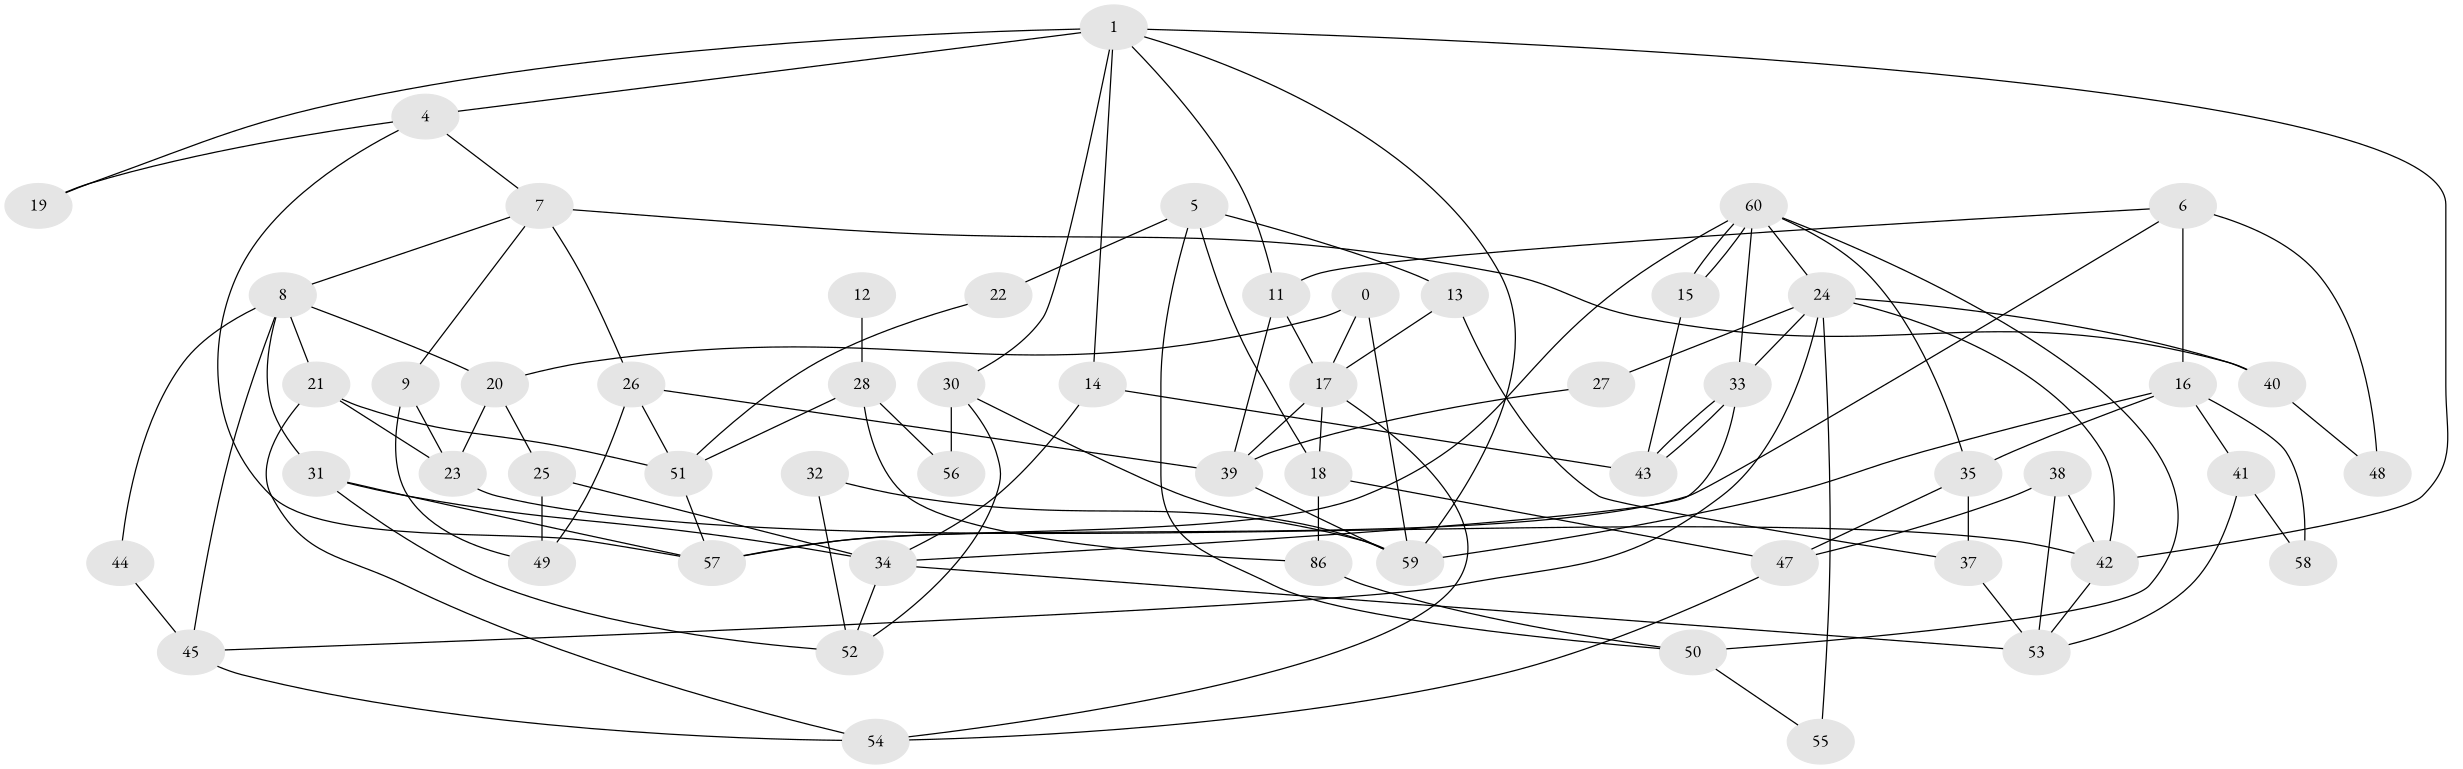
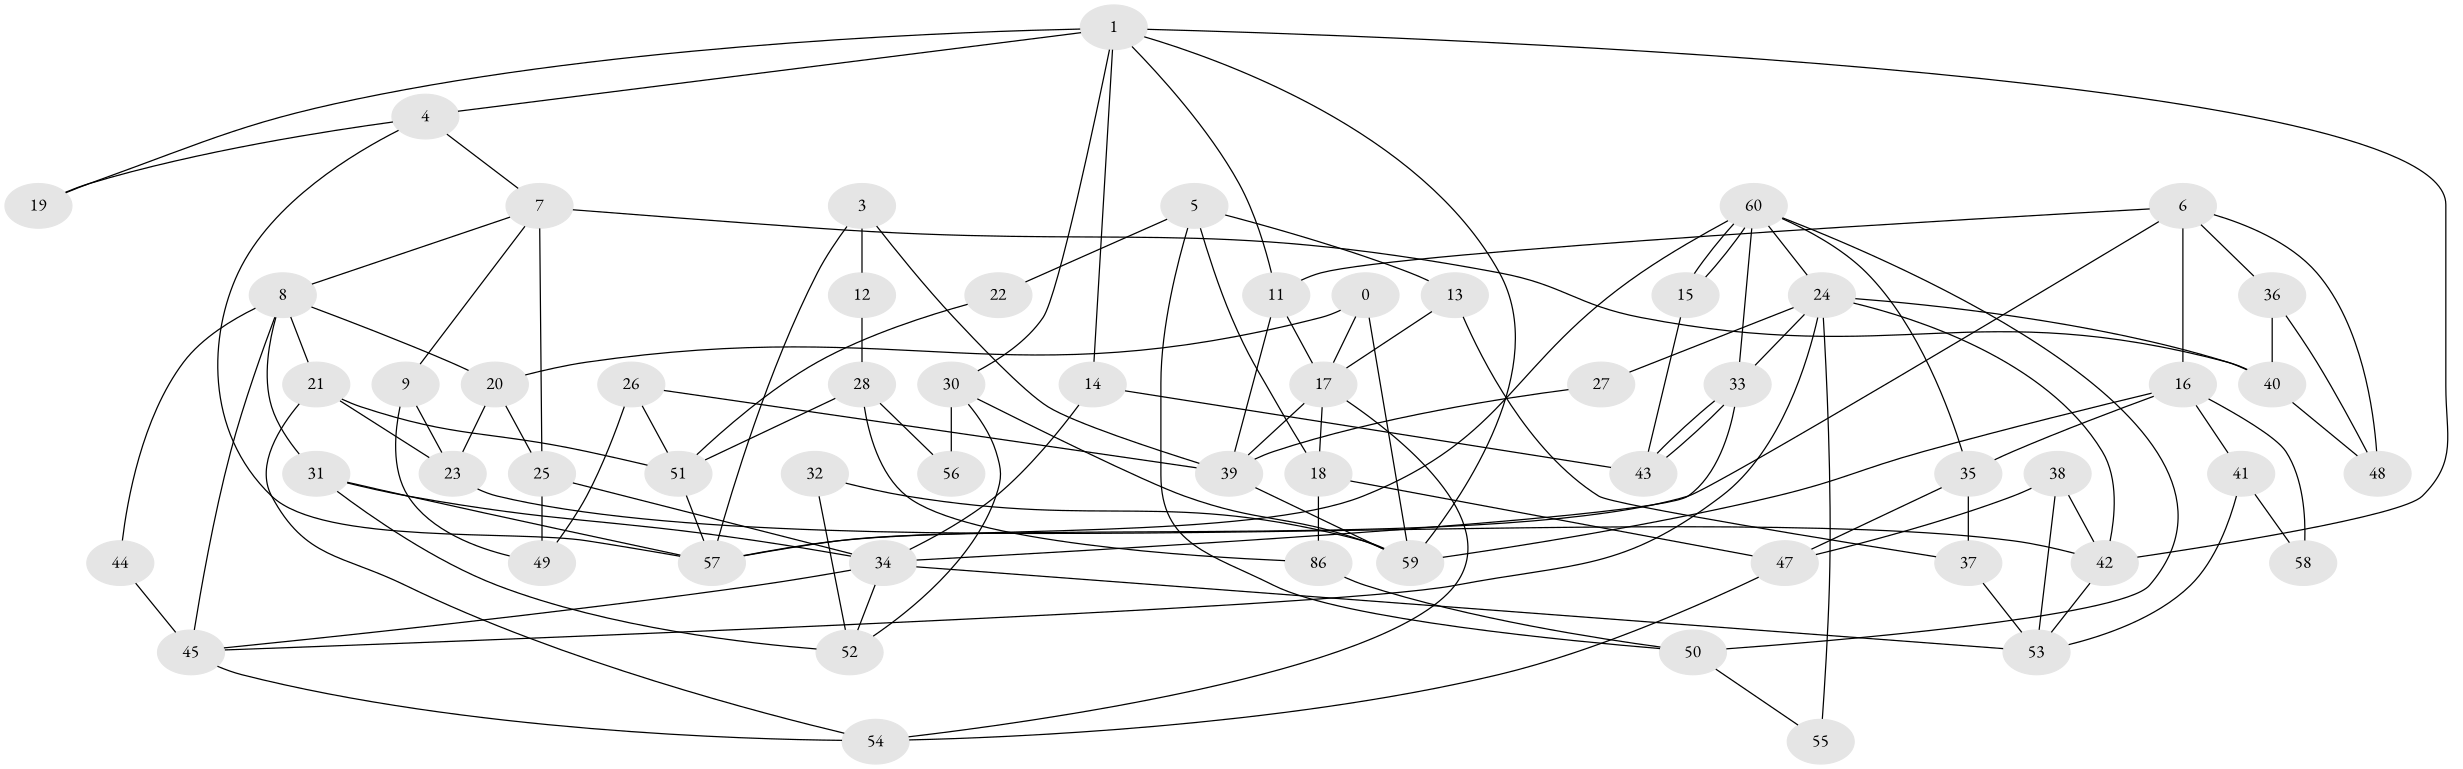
node "3": added
edge "7" -- "26": now "7" -- "25"
node "36": added
edge "34" -- "45": added
